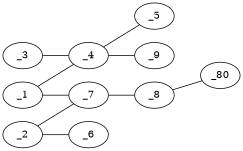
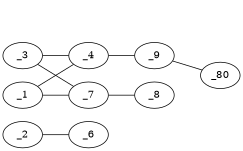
node "_5": removed
edge "_80" -- "_8": now "_80" -- "_9"
edge "_7" -- "_2": now "_7" -- "_3"
